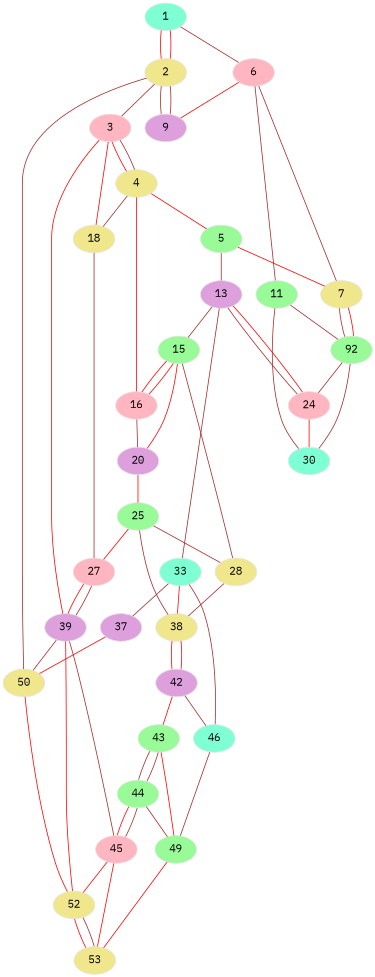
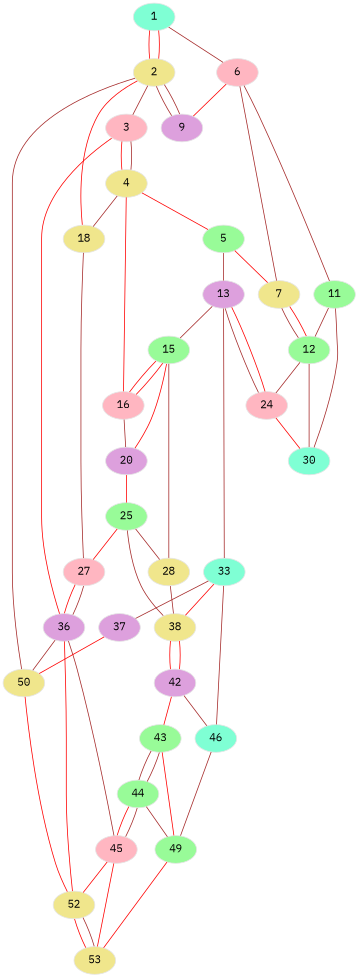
edge "3" -- "18": now "2" -- "18"
node "92": label "92" -> "12"
node "39": label "39" -> "36"
